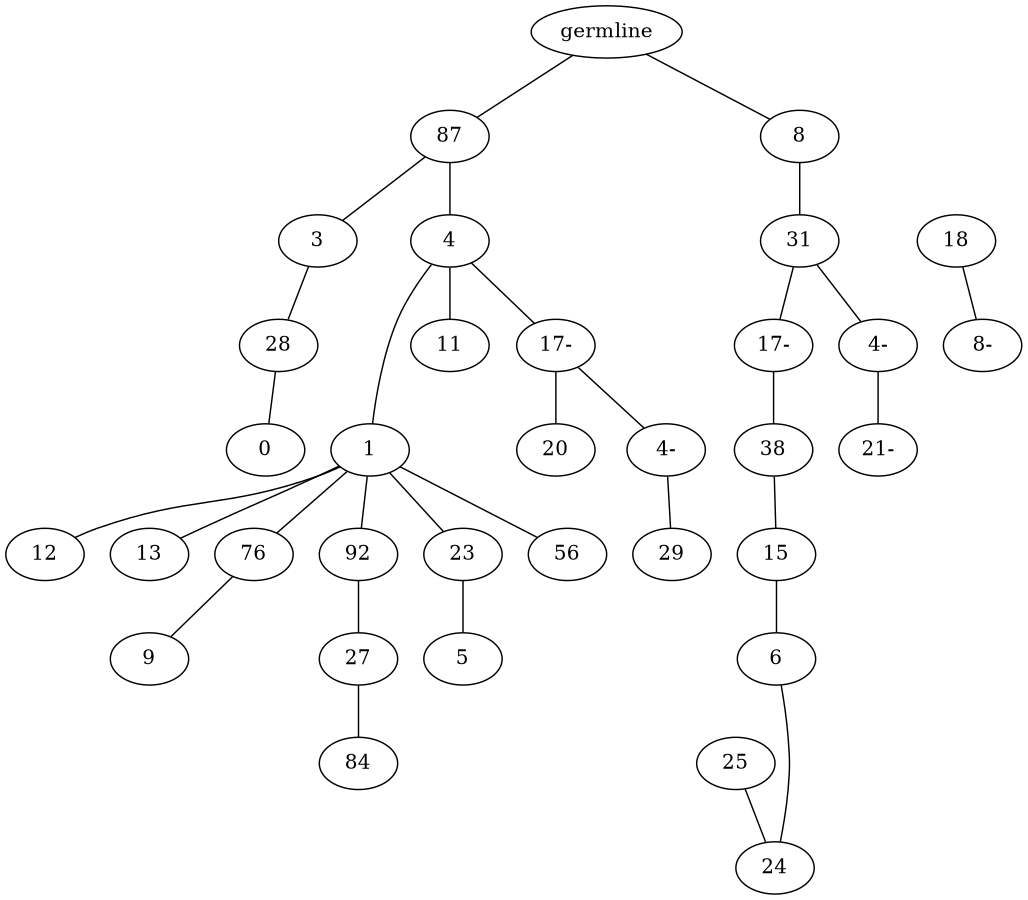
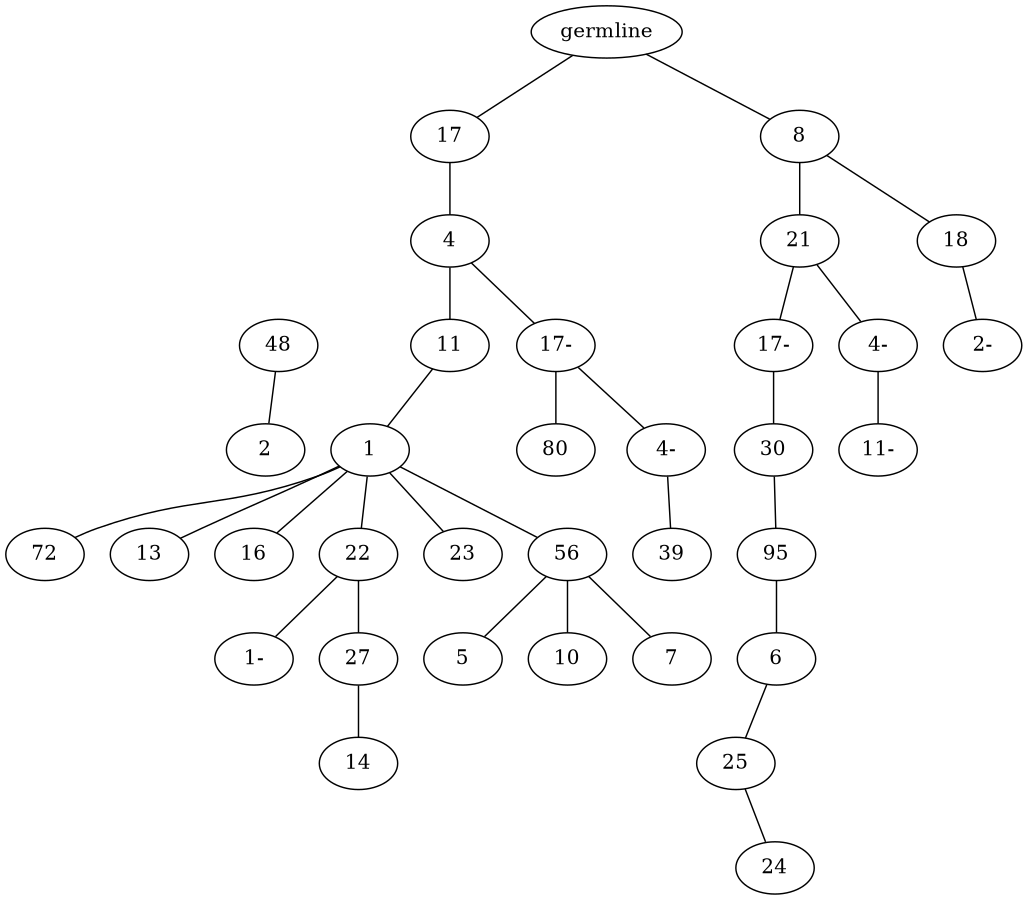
node "87": label "87" -> "17"
edge "8" -- "18": added
node "3": removed
node "31": label "31" -> "21"
edge "4" -- "1": now "11" -- "1"
node "28": label "28" -> "48"
node "8-": label "8-" -> "2-"
node "0": label "0" -> "2"
node "20": label "20" -> "80"
node "38": label "38" -> "30"
node "21-": label "21-" -> "11-"
node "12": label "12" -> "72"
node "76": label "76" -> "16"
node "92": label "92" -> "22"
node "29": label "29" -> "39"
node "15": label "15" -> "95"
edge "23" -- "5": now "56" -- "5"
node "9": removed
node "1-": added
node "10": added
node "7": added
node "84": label "84" -> "14"
edge "6" -- "24": now "6" -- "25"
